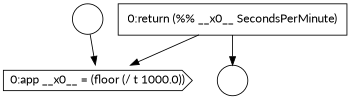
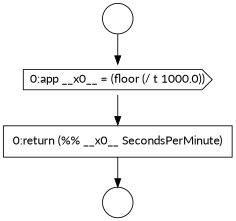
edge "0:return (%% __x0__ SecondsPerMinute)" -> "0:app __x0__ = (floor (/ t 1000.0))": reversed
